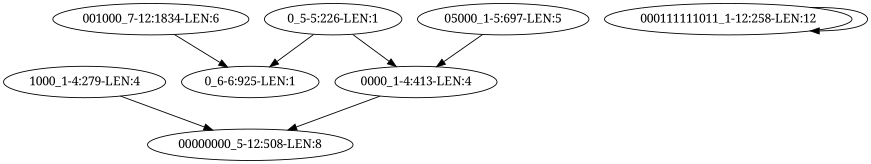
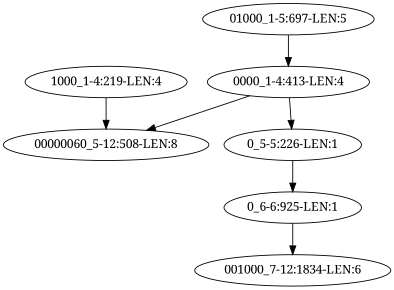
node "05000_1-5:697-LEN:5": label "05000_1-5:697-LEN:5" -> "01000_1-5:697-LEN:5"
node "000111111011_1-12:258-LEN:12": removed
edge "001000_7-12:1834-LEN:6" -> "0_6-6:925-LEN:1": reversed
edge "0_5-5:226-LEN:1" -> "0000_1-4:413-LEN:4": reversed
node "1000_1-4:279-LEN:4": label "1000_1-4:279-LEN:4" -> "1000_1-4:219-LEN:4"
node "00000000_5-12:508-LEN:8": label "00000000_5-12:508-LEN:8" -> "00000060_5-12:508-LEN:8"
